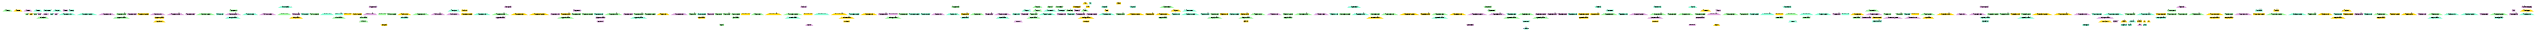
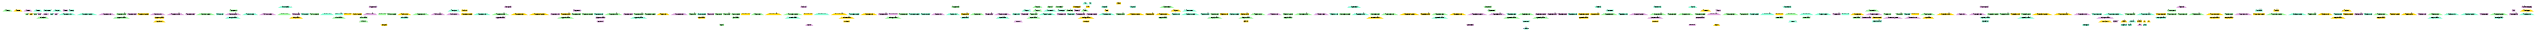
node "[1]Rw": fillcolor gold -> aquamarine
